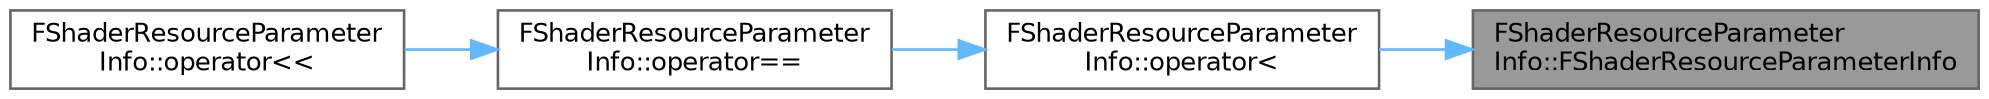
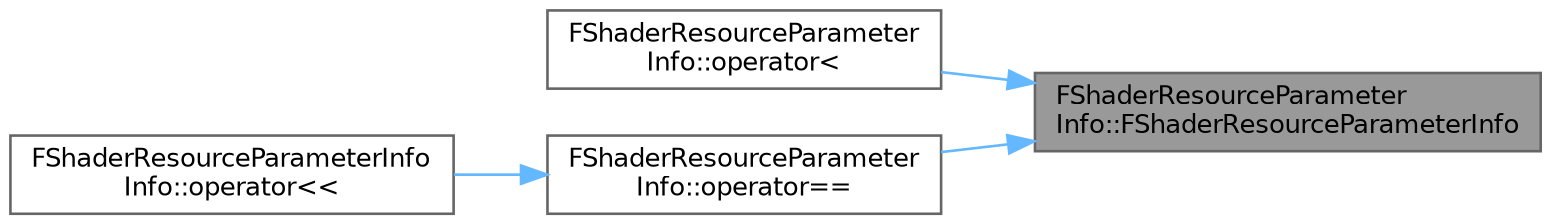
node "FShaderResourceParameter Info::operator<<": label "FShaderResourceParameter Info::operator<<" -> "FShaderResourceParameterInfo Info::operator<<"
edge "FShaderResourceParameter Info::operator==" -> "FShaderResourceParameter Info::operator<": now "FShaderResourceParameter Info::operator==" -> "FShaderResourceParameter Info::FShaderResourceParameterInfo"
